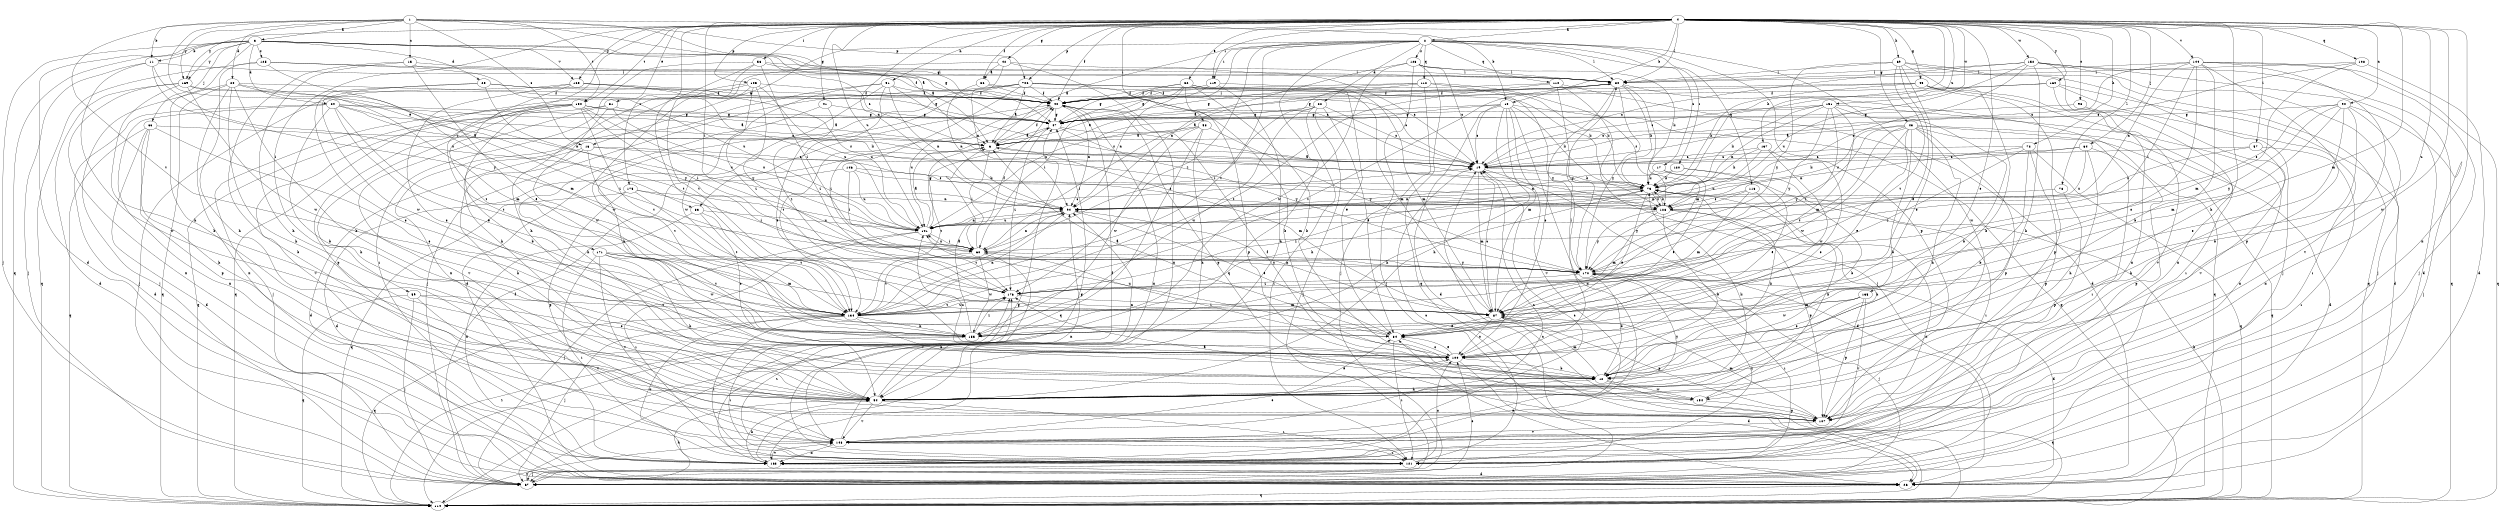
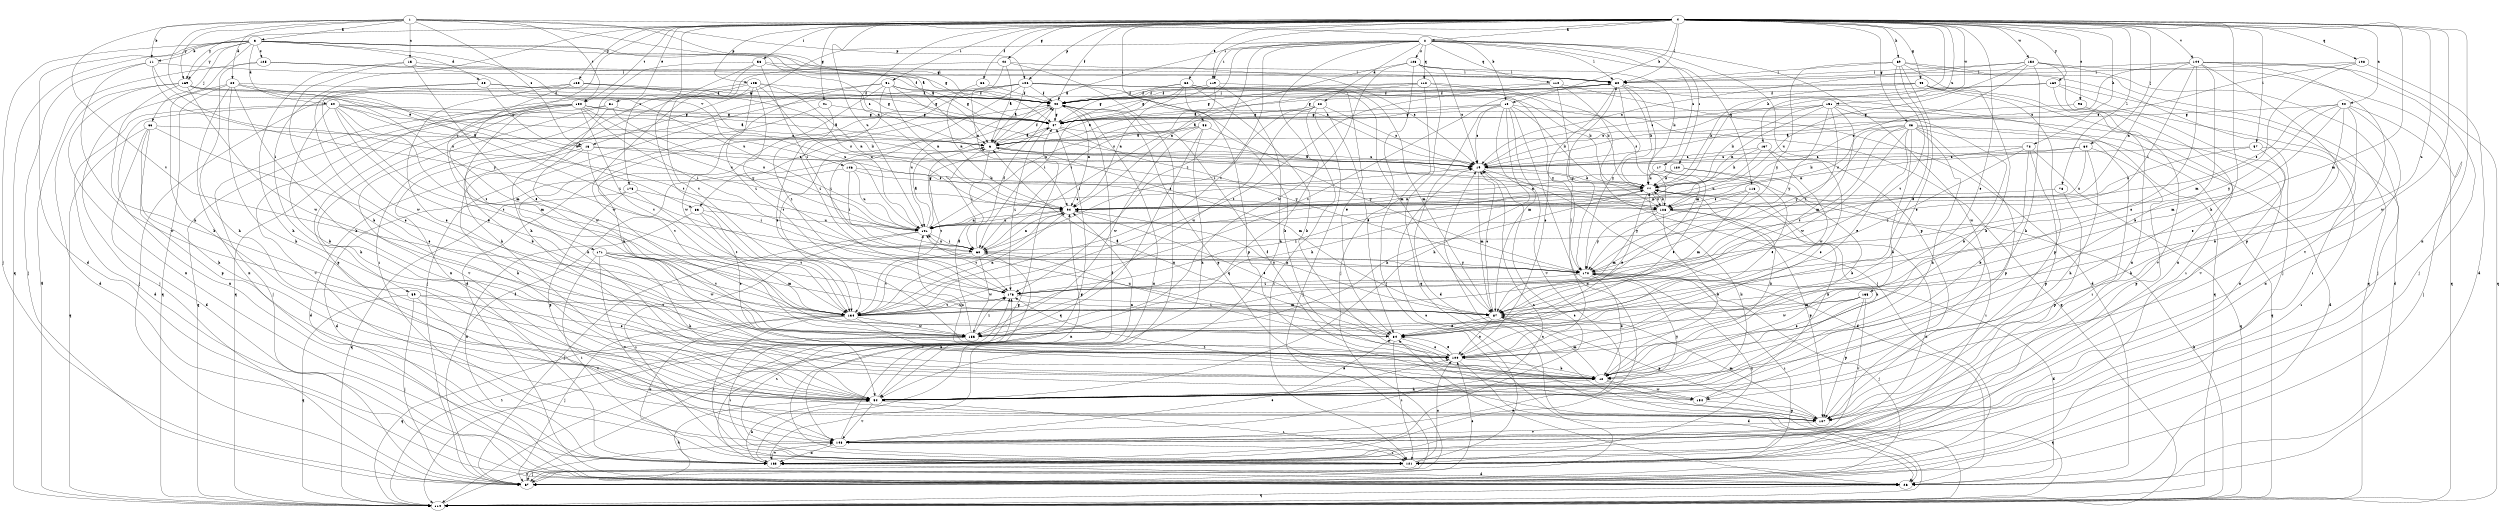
edge "4" -> "60": now "119" -> "60"
edge "3" -> "165": now "3" -> "146"
edge "4" -> "51": label "h" -> "i"
edge "42" -> "36": now "42" -> "6"
node "706": label "706" -> "106"
edge "169" -> "47": added, label "g"
edge "36" -> "19": now "6" -> "19"
edge "51" -> "47": added, label "g"
node "73": label "73" -> "77"
edge "175" -> "94": now "105" -> "94"
edge "25" -> "170": now "25" -> "16"
edge "125" -> "114": label "q" -> "a"
edge "125" -> "87": now "24" -> "87"
edge "152" -> "26": removed, label "d"
edge "15" -> "148": now "15" -> "12"
edge "134" -> "155": label "h" -> "w"
edge "134" -> "114": now "155" -> "114"
edge "154" -> "176": label "a" -> "z"
